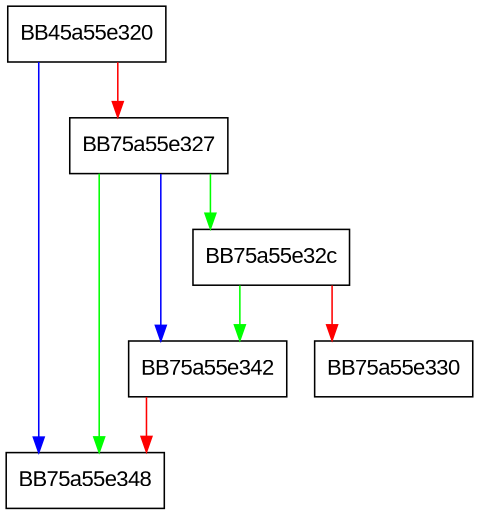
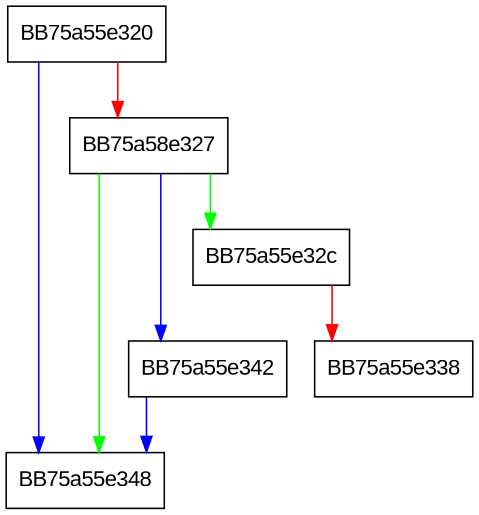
node "BB45a55e320": label "BB45a55e320" -> "BB75a55e320"
node "BB75a55e327": label "BB75a55e327" -> "BB75a58e327"
edge "BB75a55e32c" -> "BB75a55e342": removed
node "BB75a55e330": label "BB75a55e330" -> "BB75a55e338"
edge "BB75a55e342" -> "BB75a55e348": color red -> blue
